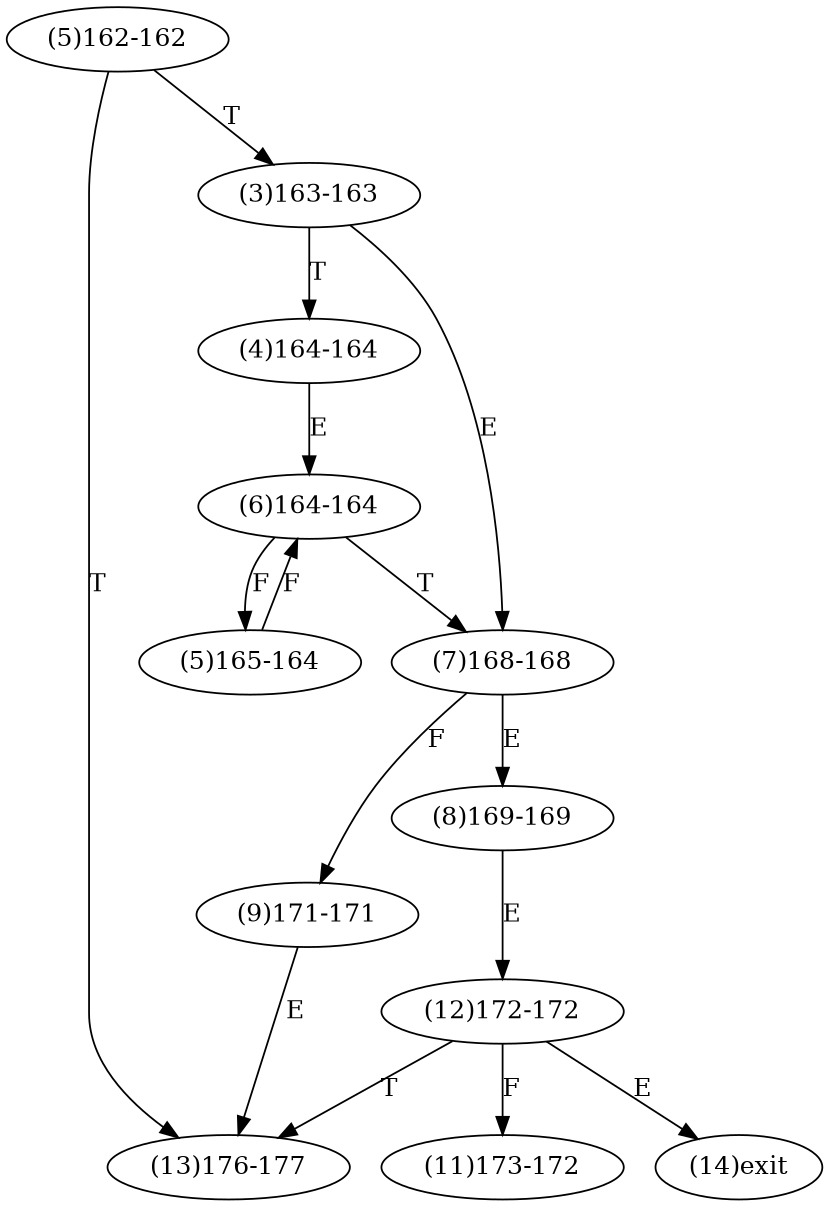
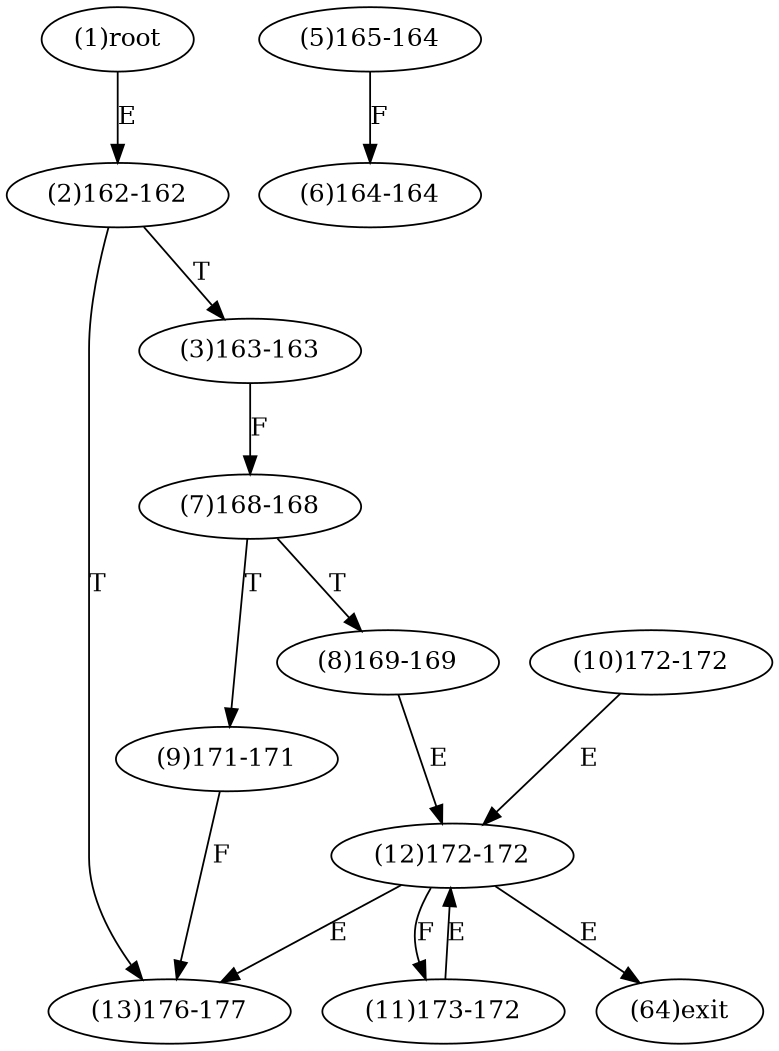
node "(5)162-162": label "(5)162-162" -> "(2)162-162"
node "(1)root": added
node "(4)164-164": removed
edge "(3)163-163" -> "(7)168-168": label "E" -> "F"
edge "(6)164-164" -> "(5)165-164": removed, label "F"
edge "(6)164-164" -> "(7)168-168": removed, label "T"
node "(10)172-172": added
edge "(7)168-168" -> "(9)171-171": label "F" -> "T"
edge "(7)168-168" -> "(8)169-169": label "E" -> "T"
edge "(11)173-172" -> "(12)172-172": added, label "E"
edge "(9)171-171" -> "(13)176-177": label "E" -> "F"
edge "(12)172-172" -> "(13)176-177": label "T" -> "E"
node "(14)exit": label "(14)exit" -> "(64)exit"
